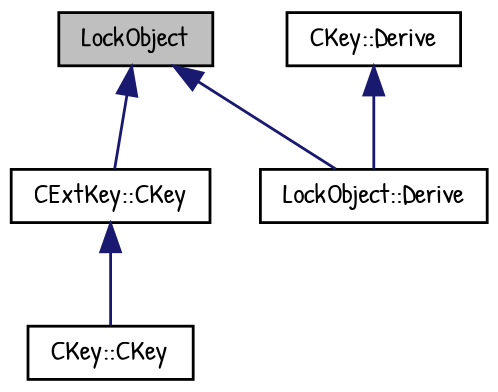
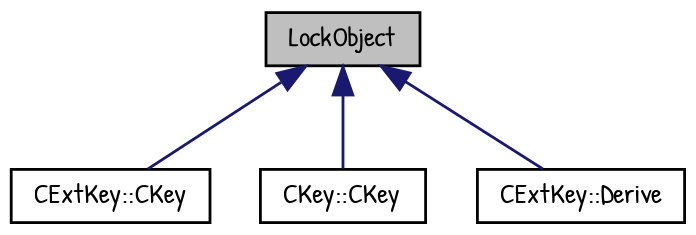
node "CKey::Derive": removed
node "LockObject::Derive": label "LockObject::Derive" -> "CExtKey::Derive"
edge "CKey::CKey" -> "CExtKey::CKey": now "CKey::CKey" -> "LockObject"
